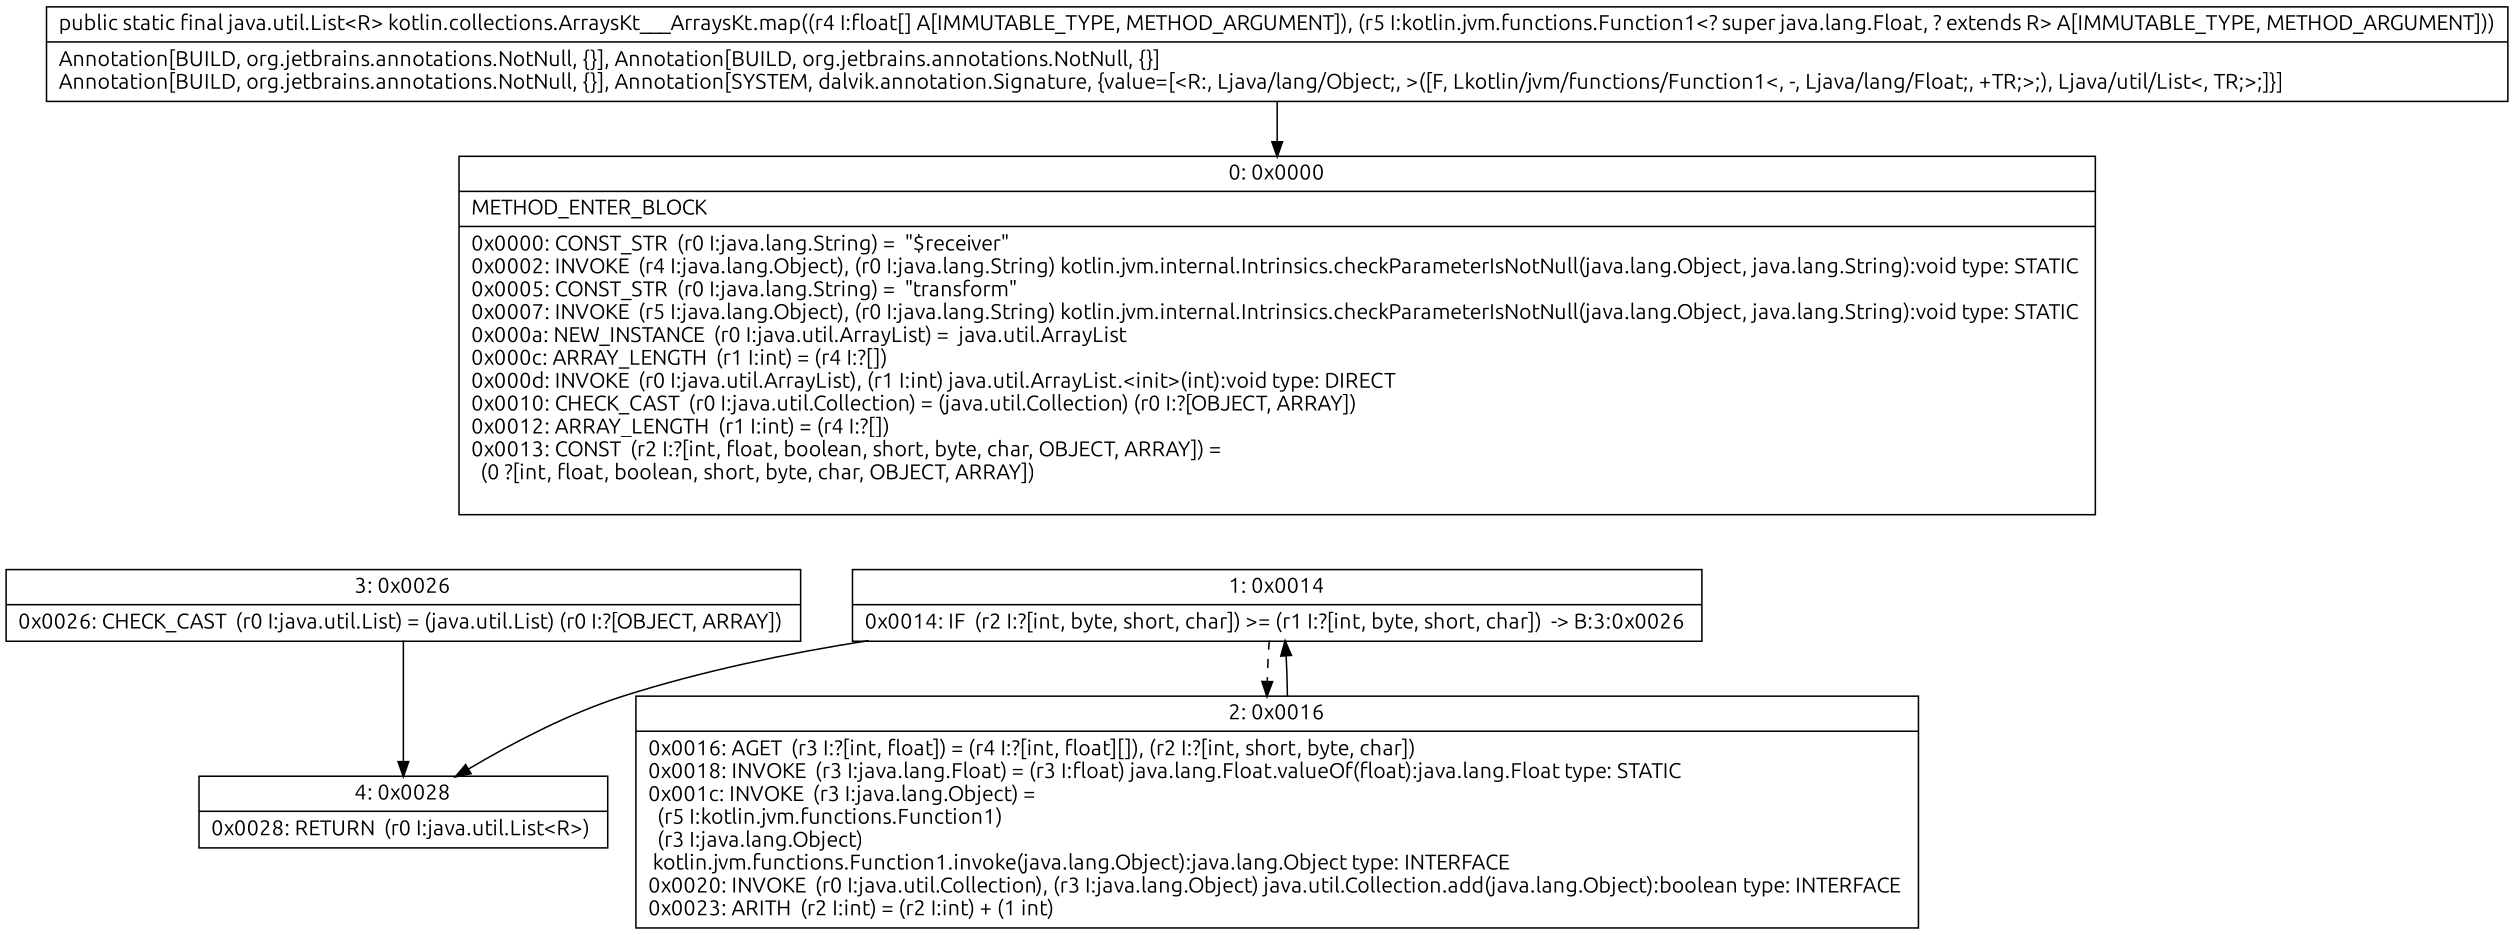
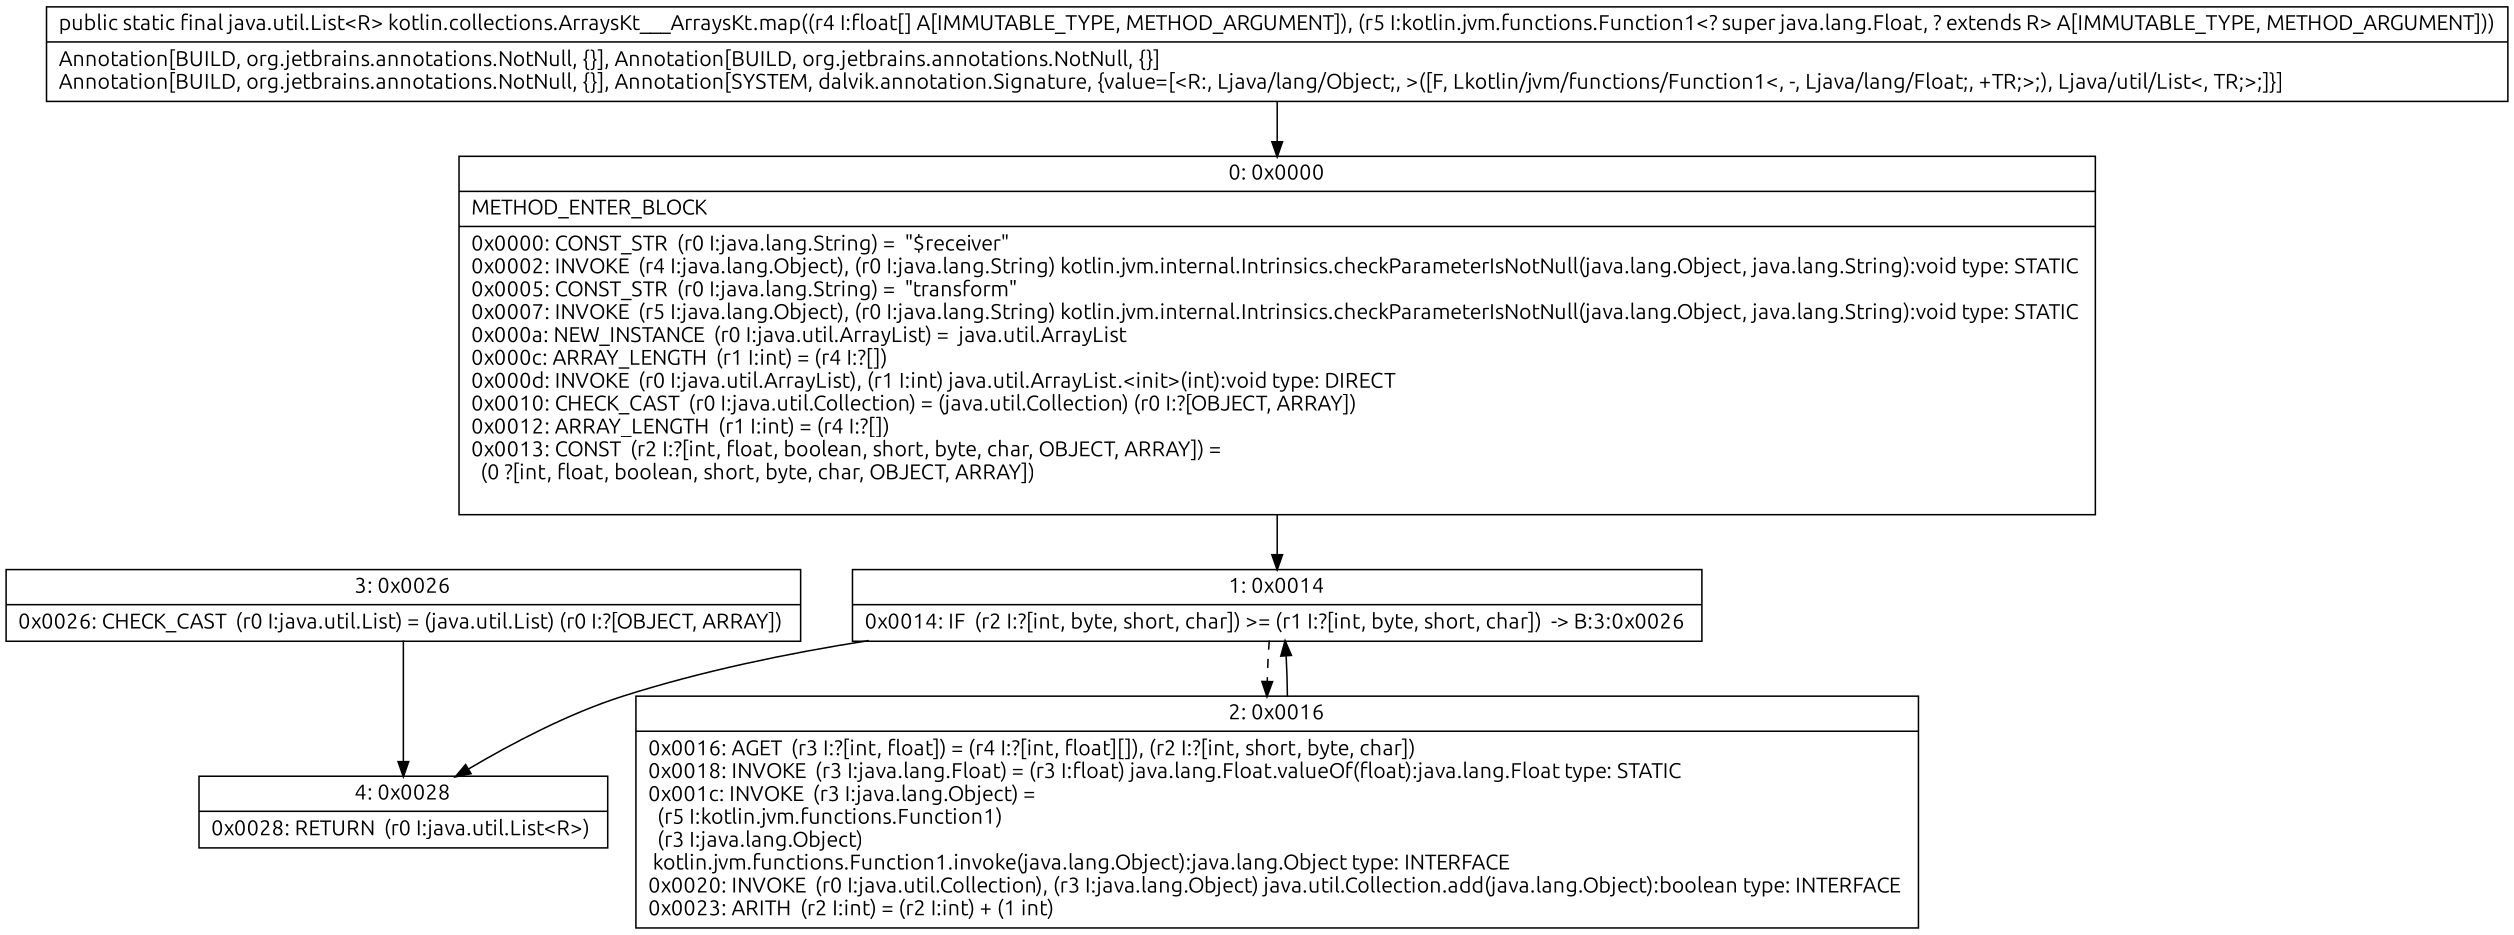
edge "0: 0x0000" -> "1: 0x0014": added
